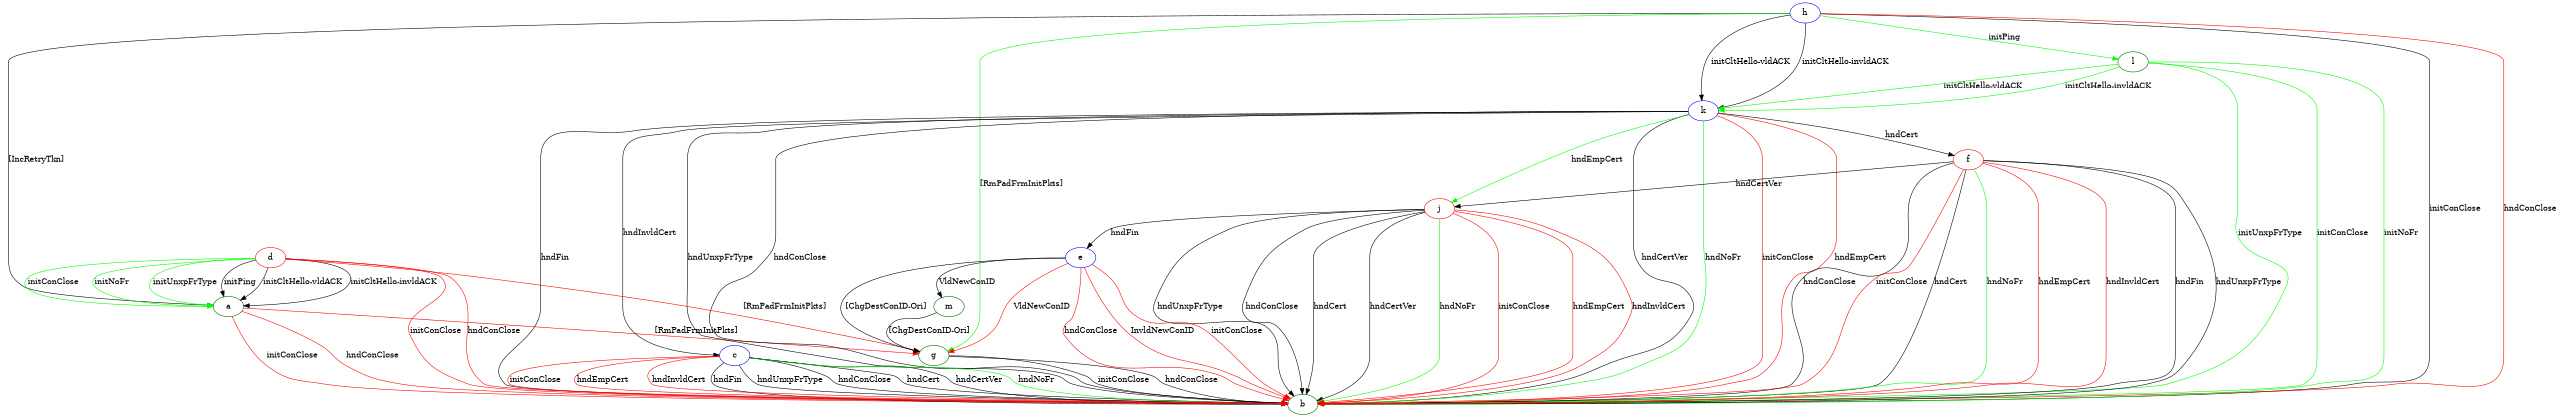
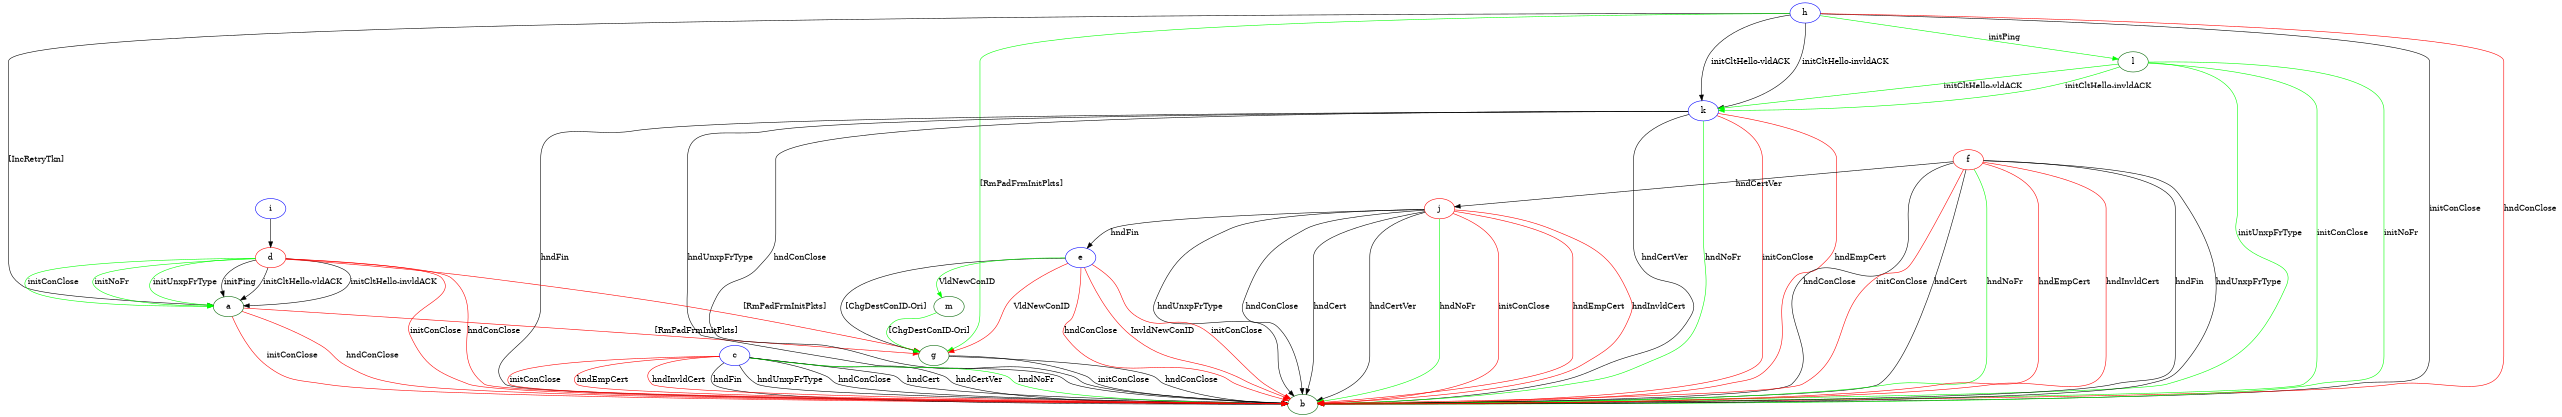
edge "k" -> "f": removed, label "hndCert"
edge "k" -> "c": removed, label "hndInvldCert"
edge "k" -> "j": removed, label "hndEmpCert"
node "i": added
edge "e" -> "m": color black -> green
edge "m" -> "g": color black -> green
